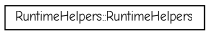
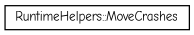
node "RuntimeHelpers::RuntimeHelpers": label "RuntimeHelpers::RuntimeHelpers" -> "RuntimeHelpers::MoveCrashes"
